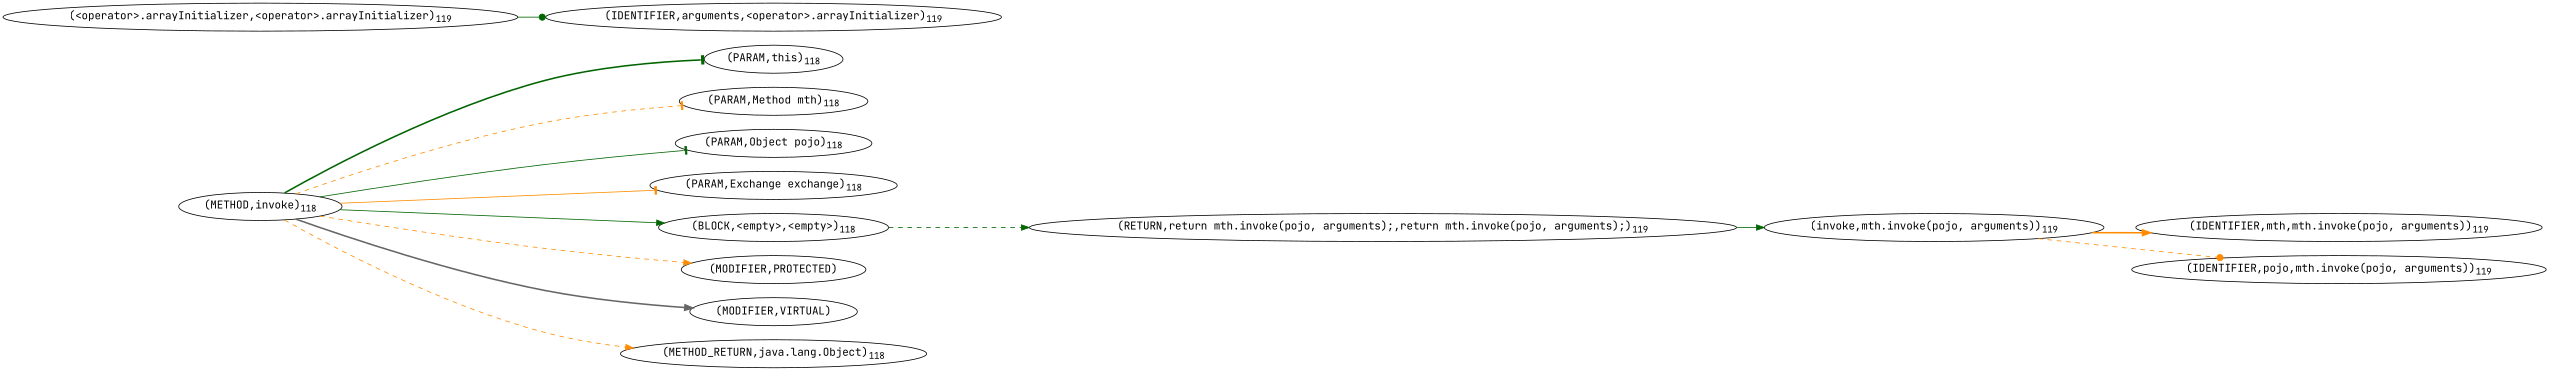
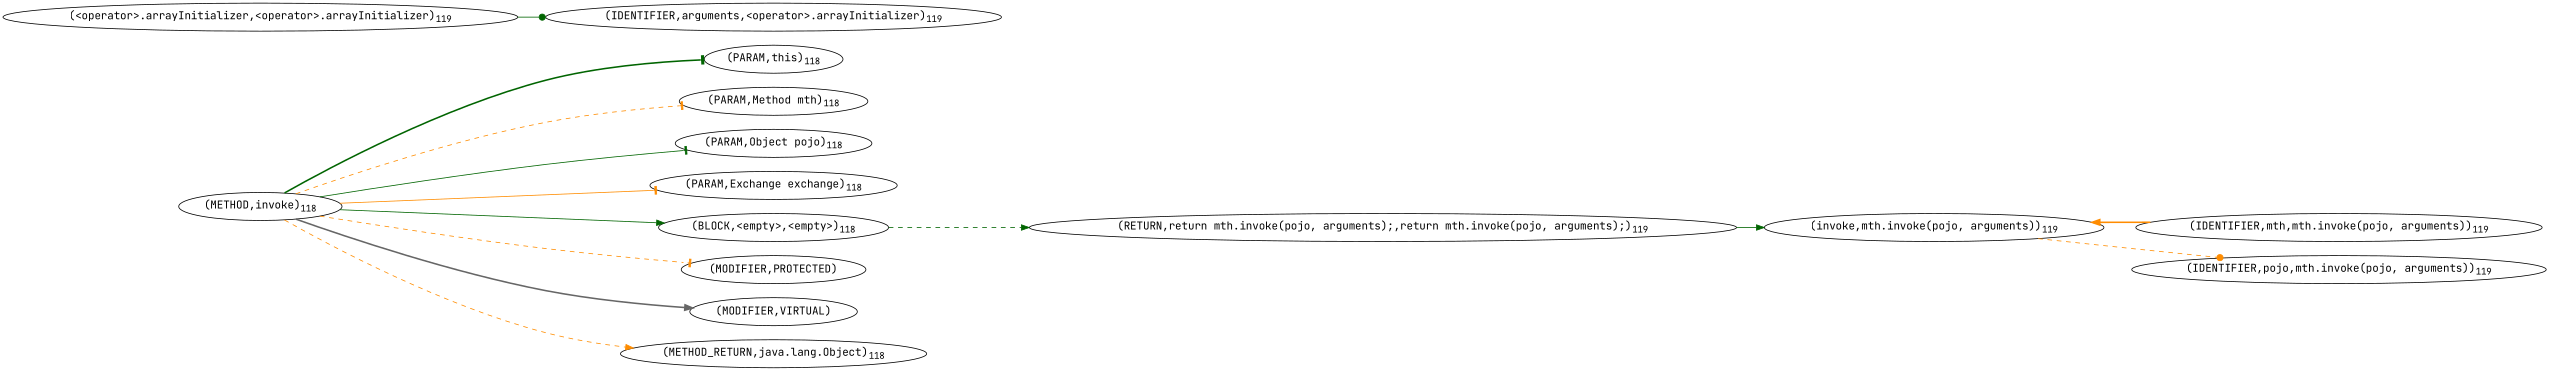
edge "(invoke,mth.invoke(pojo, arguments))" -> "(IDENTIFIER,mth,mth.invoke(pojo, arguments))": reversed
edge "(METHOD,invoke)" -> "(MODIFIER,PROTECTED)": arrowhead normal -> tee
